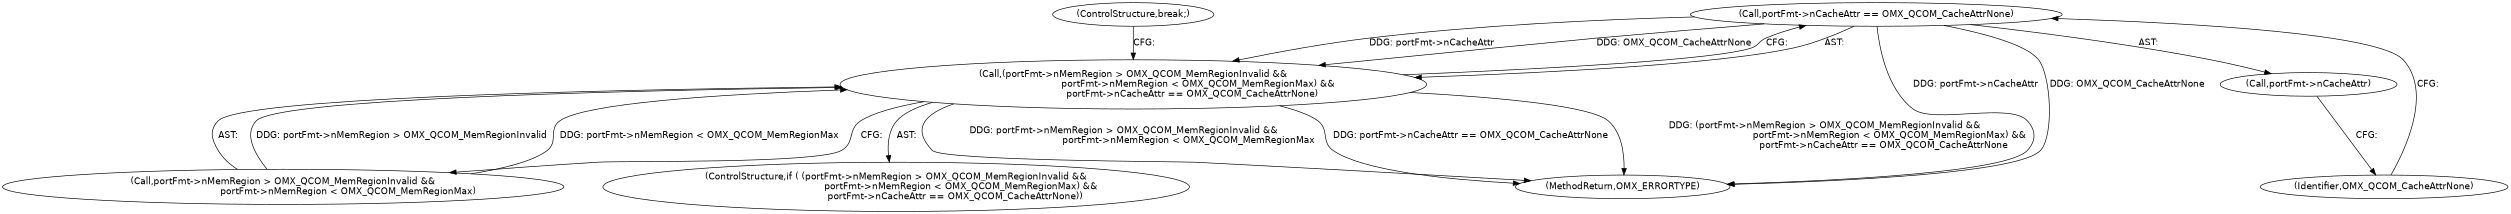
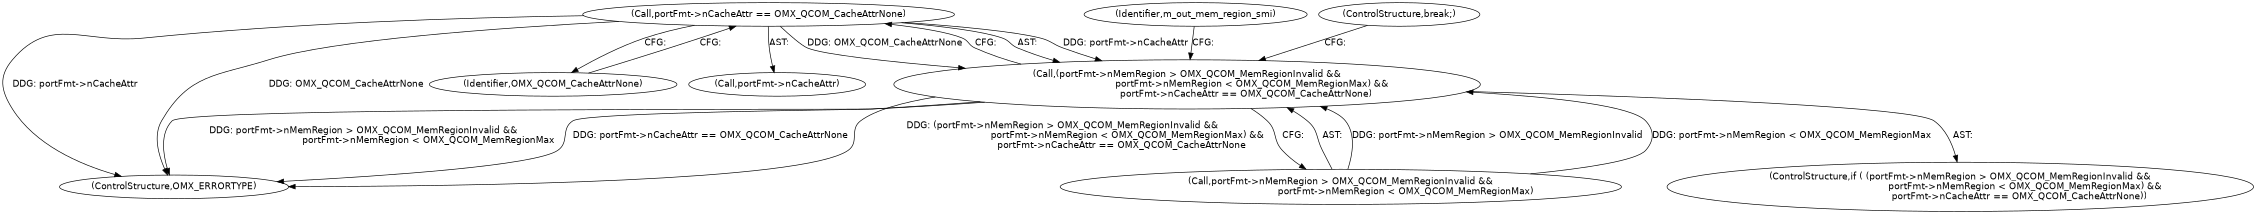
node "(Identifier,m_out_mem_region_smi)": added
edge "(Call,portFmt->nCacheAttr)" -> "(Identifier,OMX_QCOM_CacheAttrNone)": now "(Call,portFmt->nCacheAttr == OMX_QCOM_CacheAttrNone)" -> "(Identifier,OMX_QCOM_CacheAttrNone)"
node "(MethodReturn,OMX_ERRORTYPE)": label "(MethodReturn,OMX_ERRORTYPE)" -> "(ControlStructure,OMX_ERRORTYPE)"
